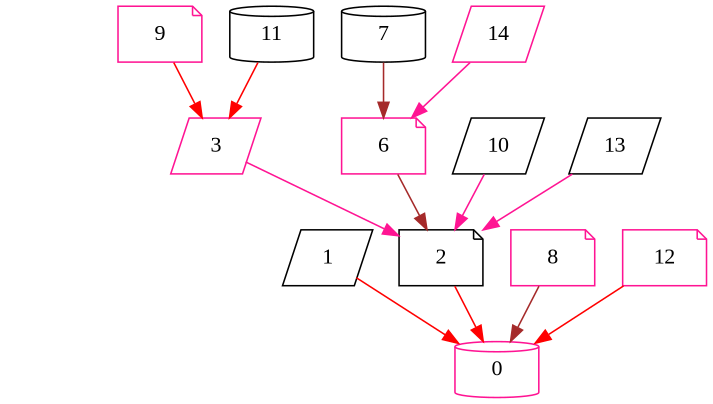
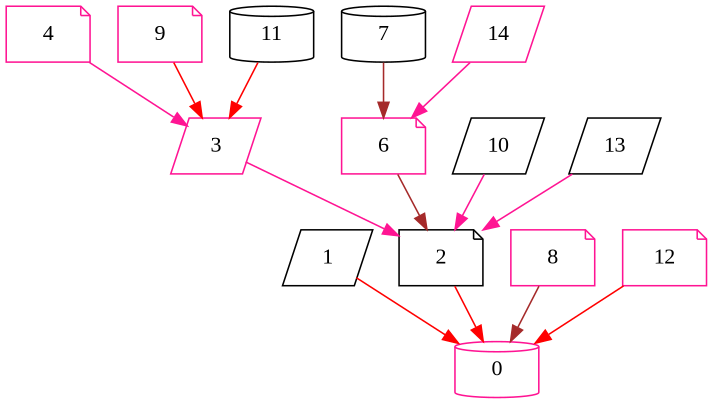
node "4": added
